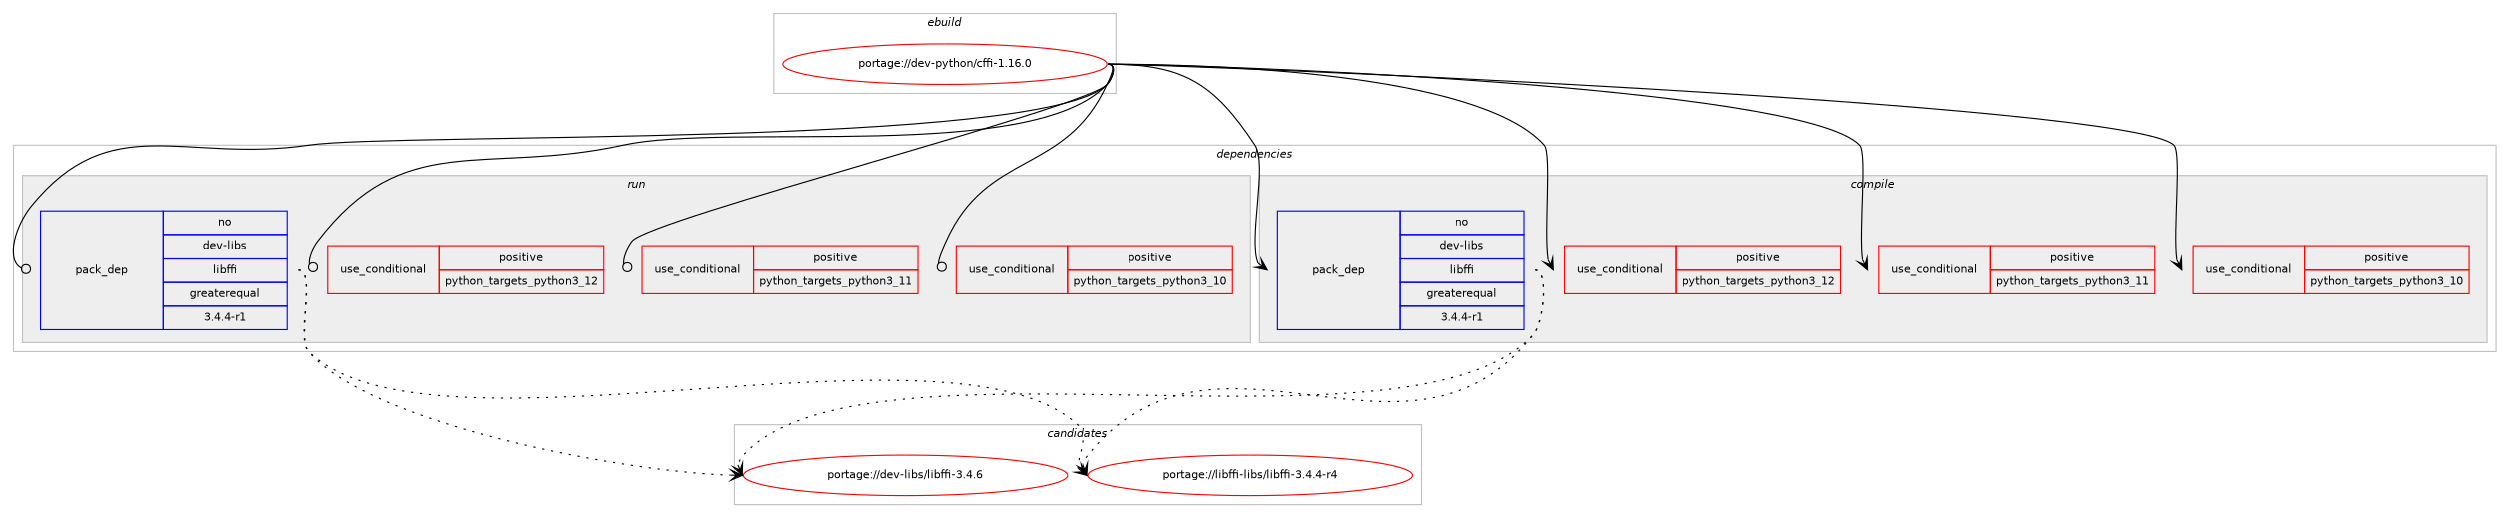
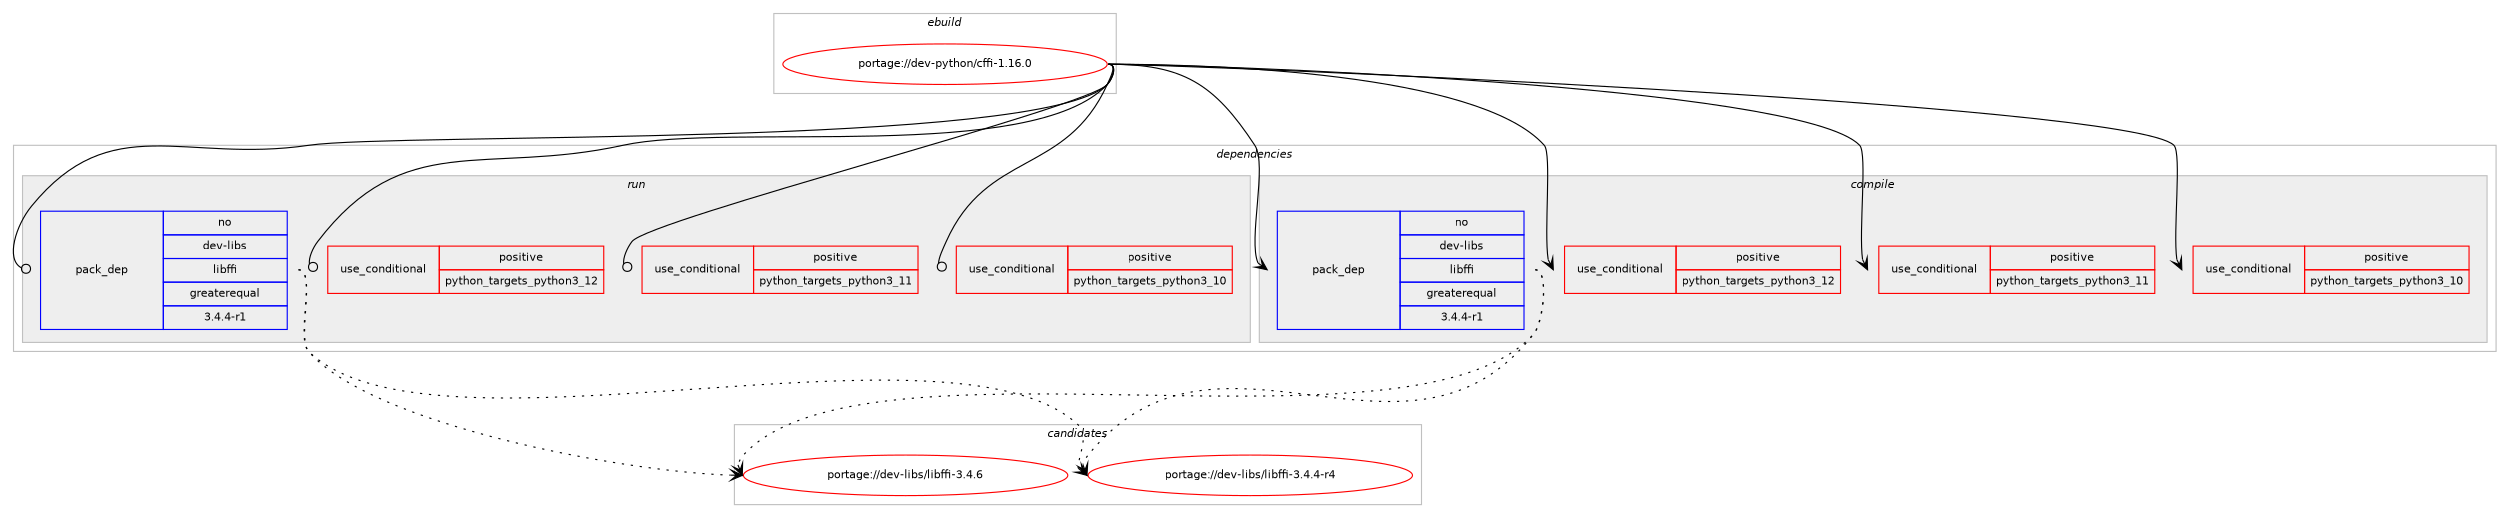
node "portage://libffi-libs/libffi-3.4.4-r4": label "portage://libffi-libs/libffi-3.4.4-r4" -> "portage://dev-libs/libffi-3.4.4-r4"
